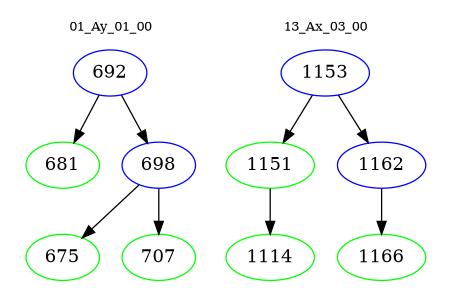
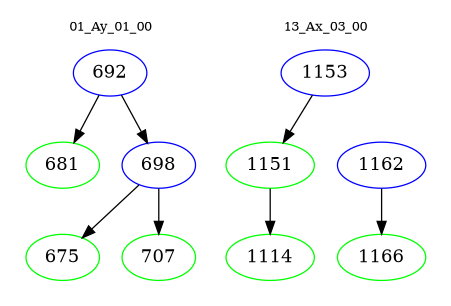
edge "1153" -> "1162": removed
